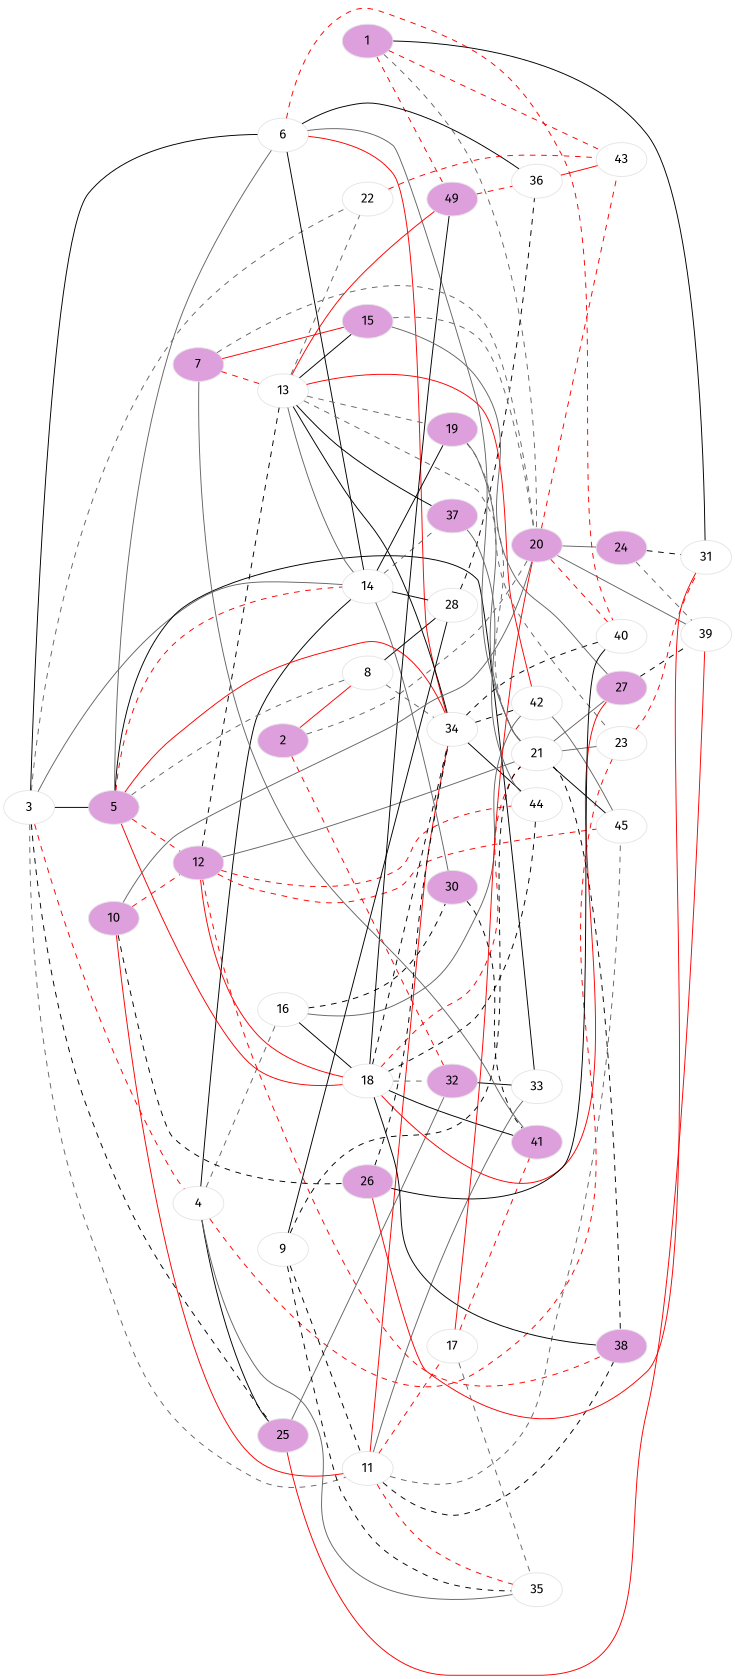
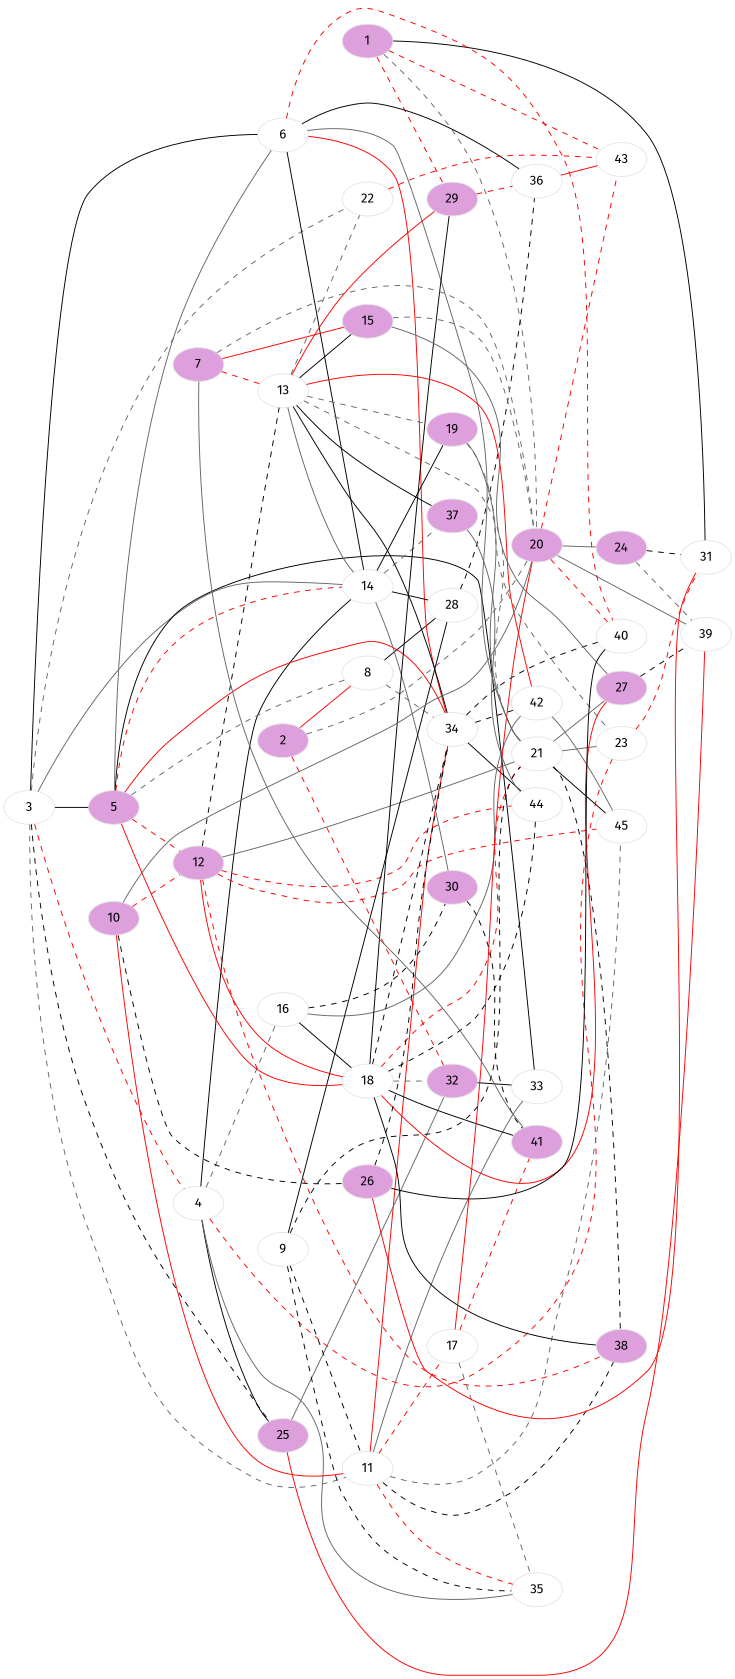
node "49": label "49" -> "29"
